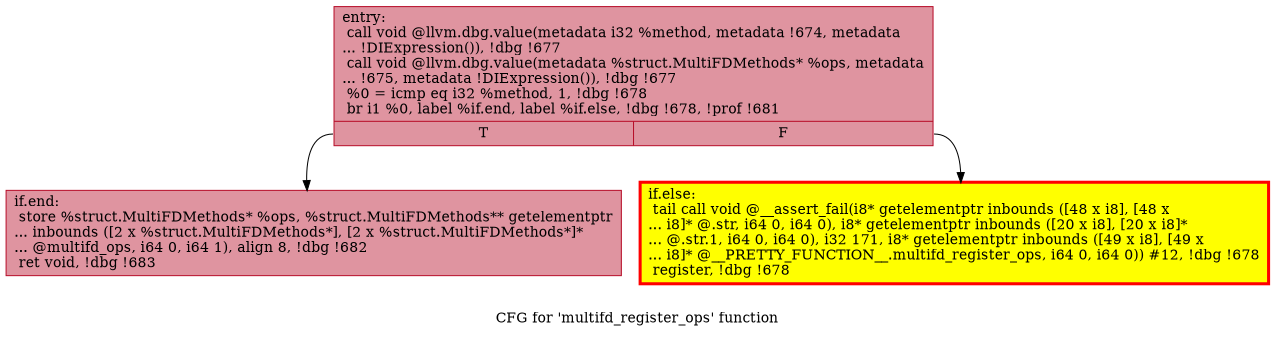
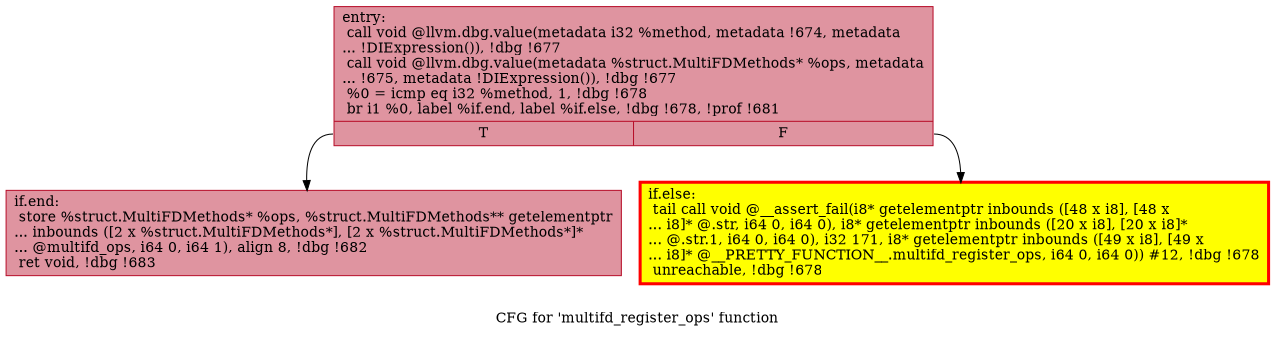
node "if.else:": text "register, !dbg !678" -> "unreachable, !dbg !678"
